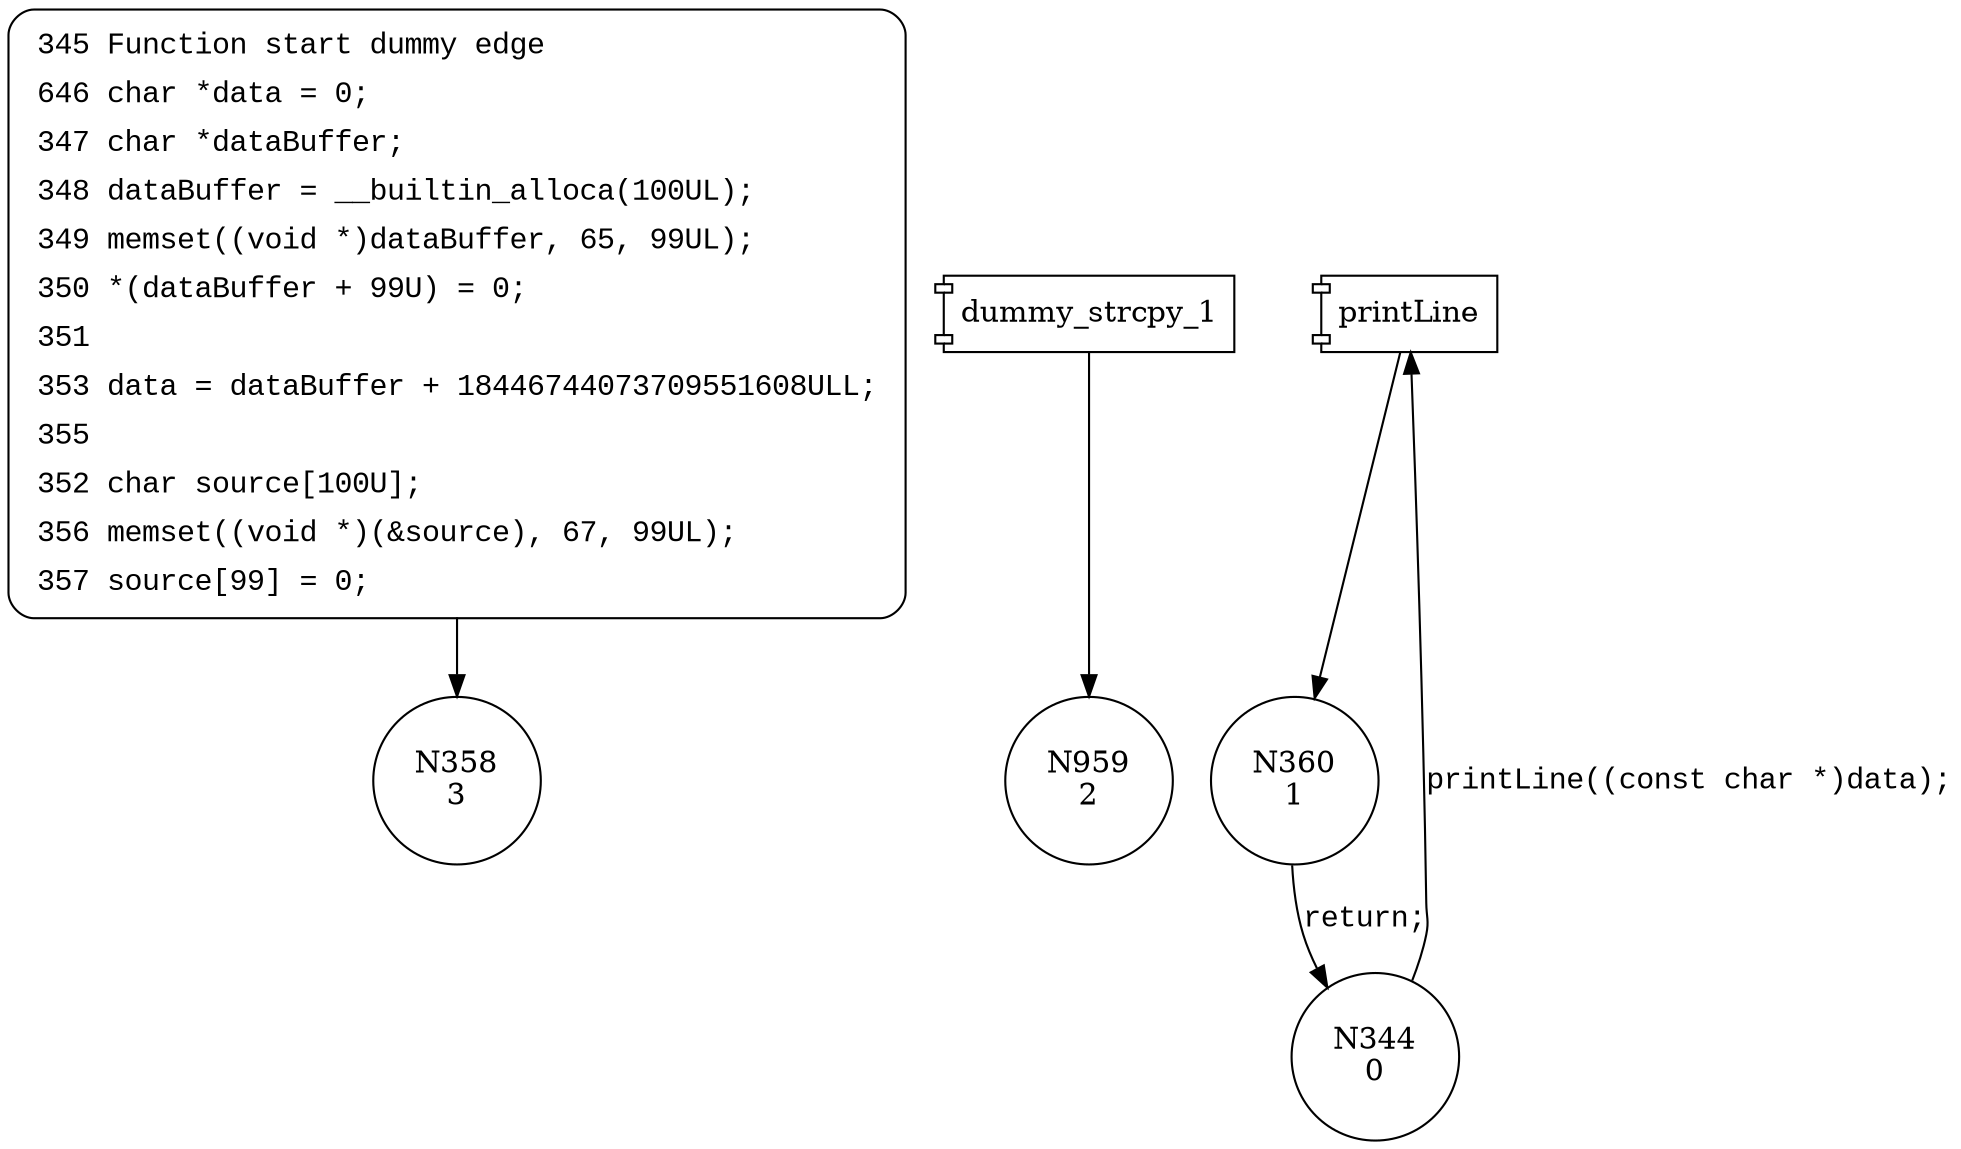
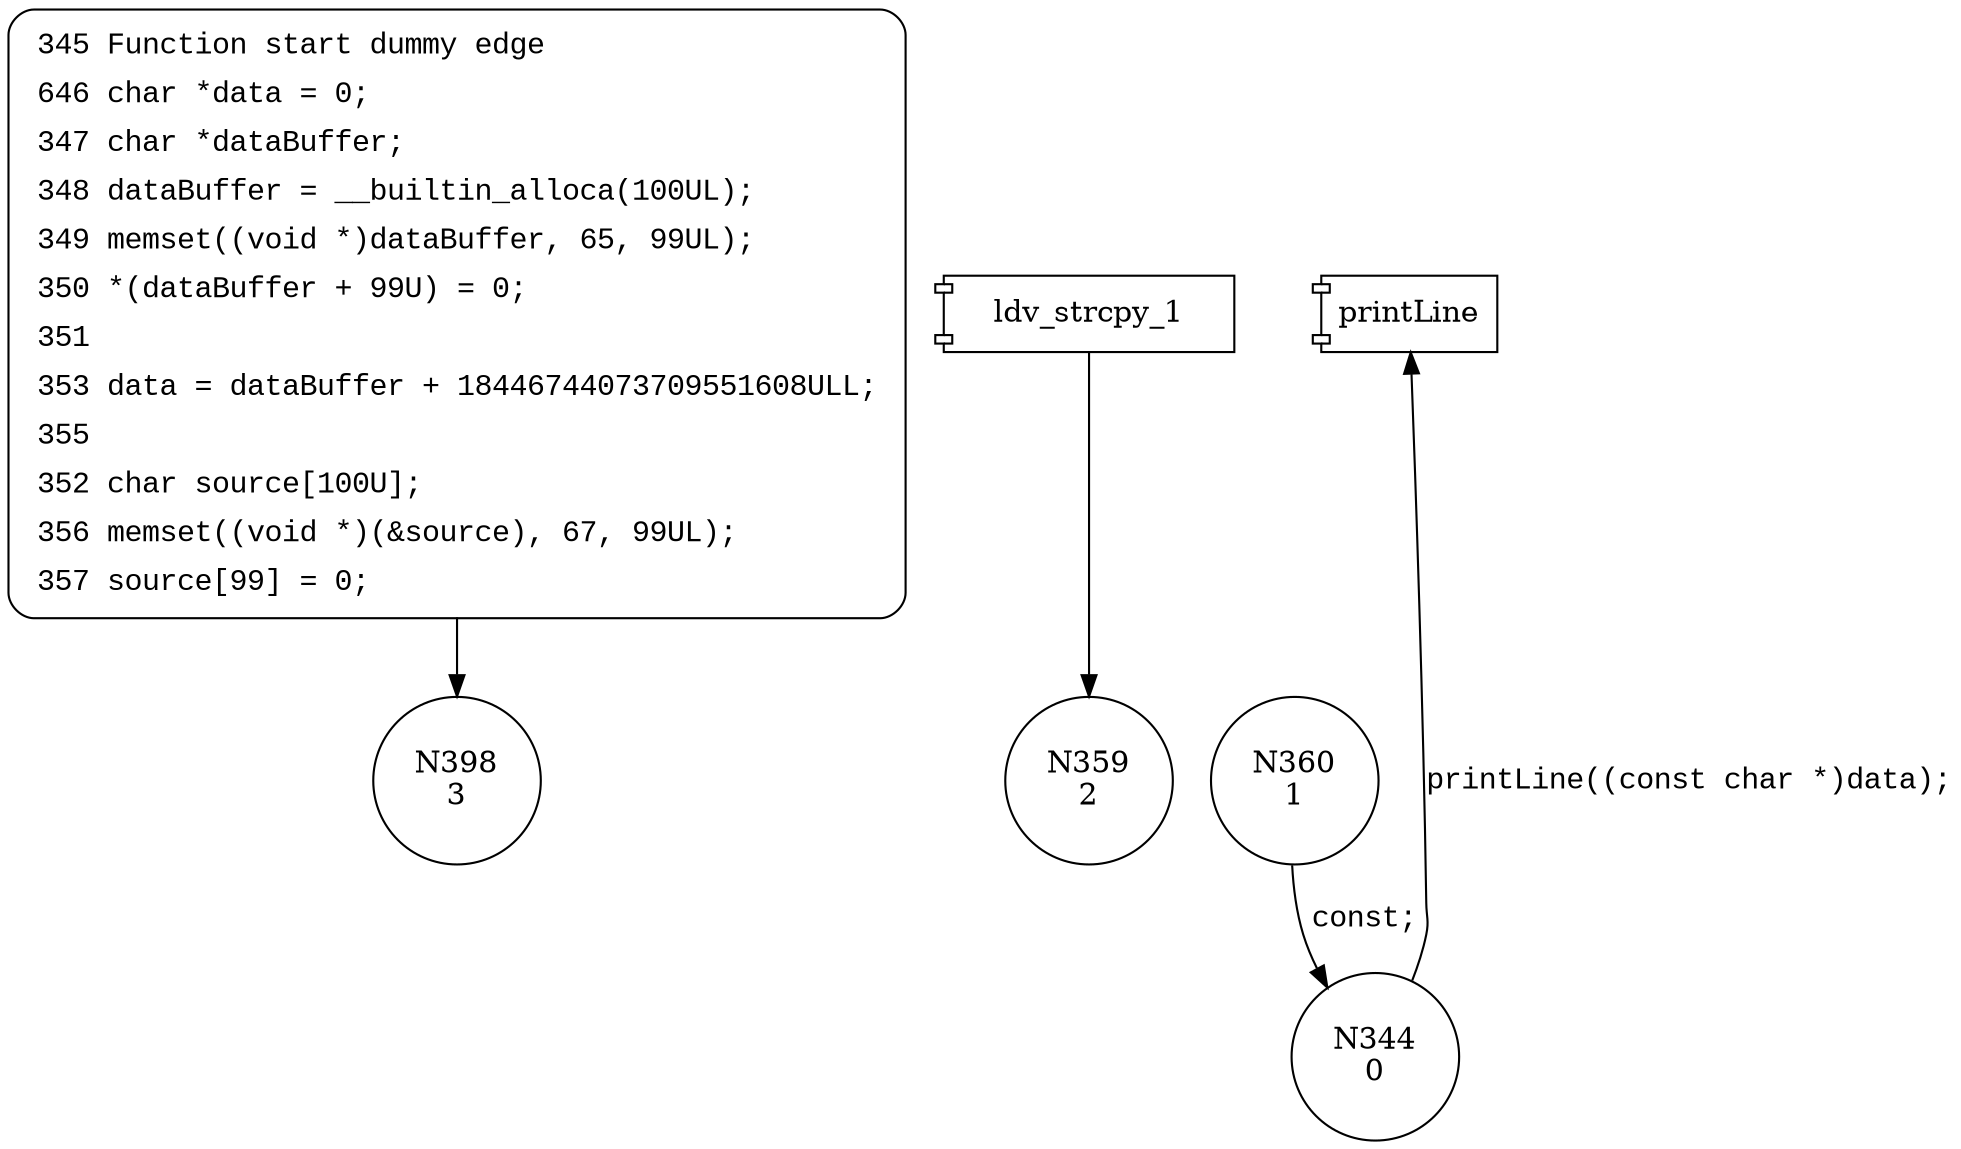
node "dummy_strcpy_1": label "dummy_strcpy_1" -> "ldv_strcpy_1"
edge "printLine" -> "N360 1": removed
node "N358 3": label "N358 3" -> "N398 3"
node "N959 2": label "N959 2" -> "N359 2"
edge "N360 1" -> "N344 0": label "return;" -> "const;"
